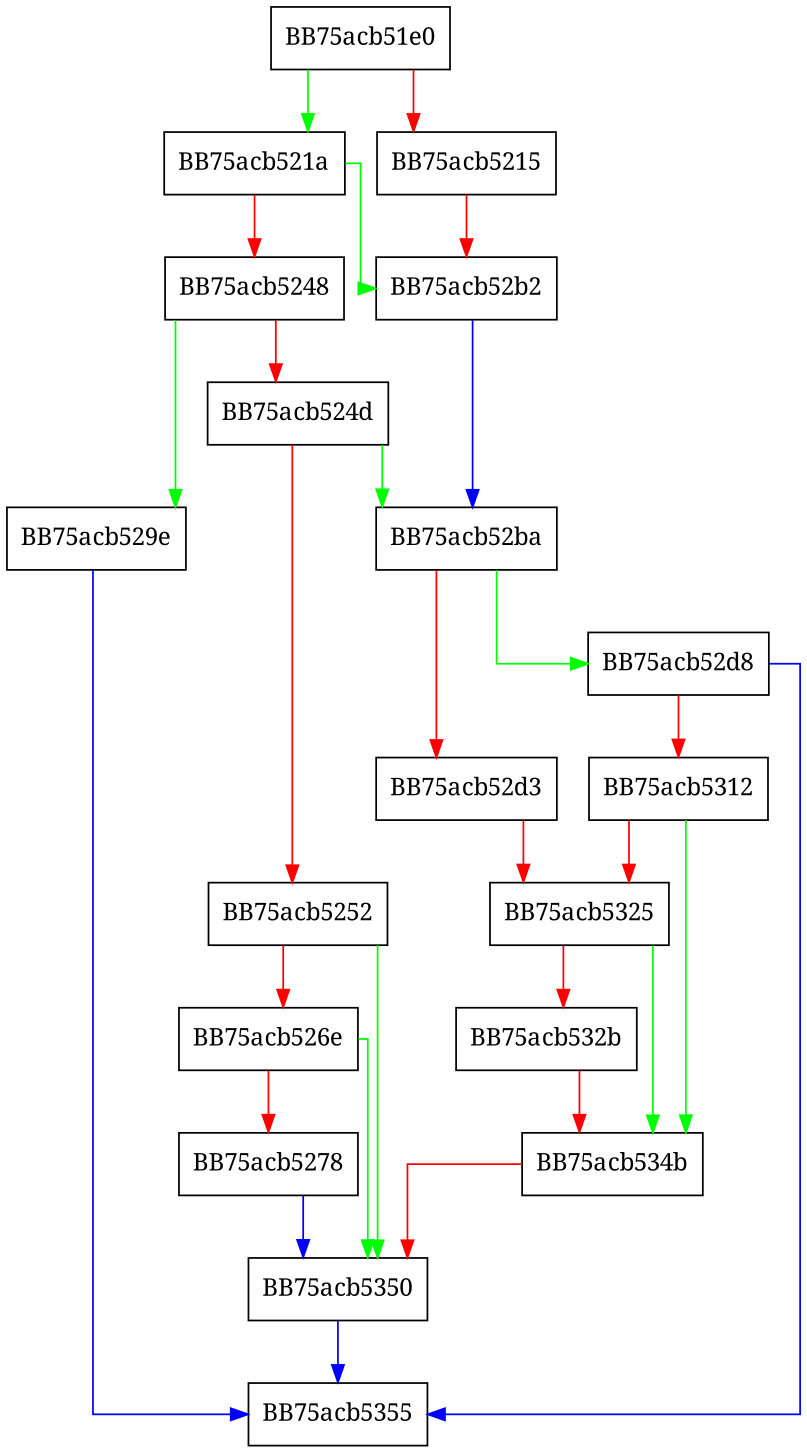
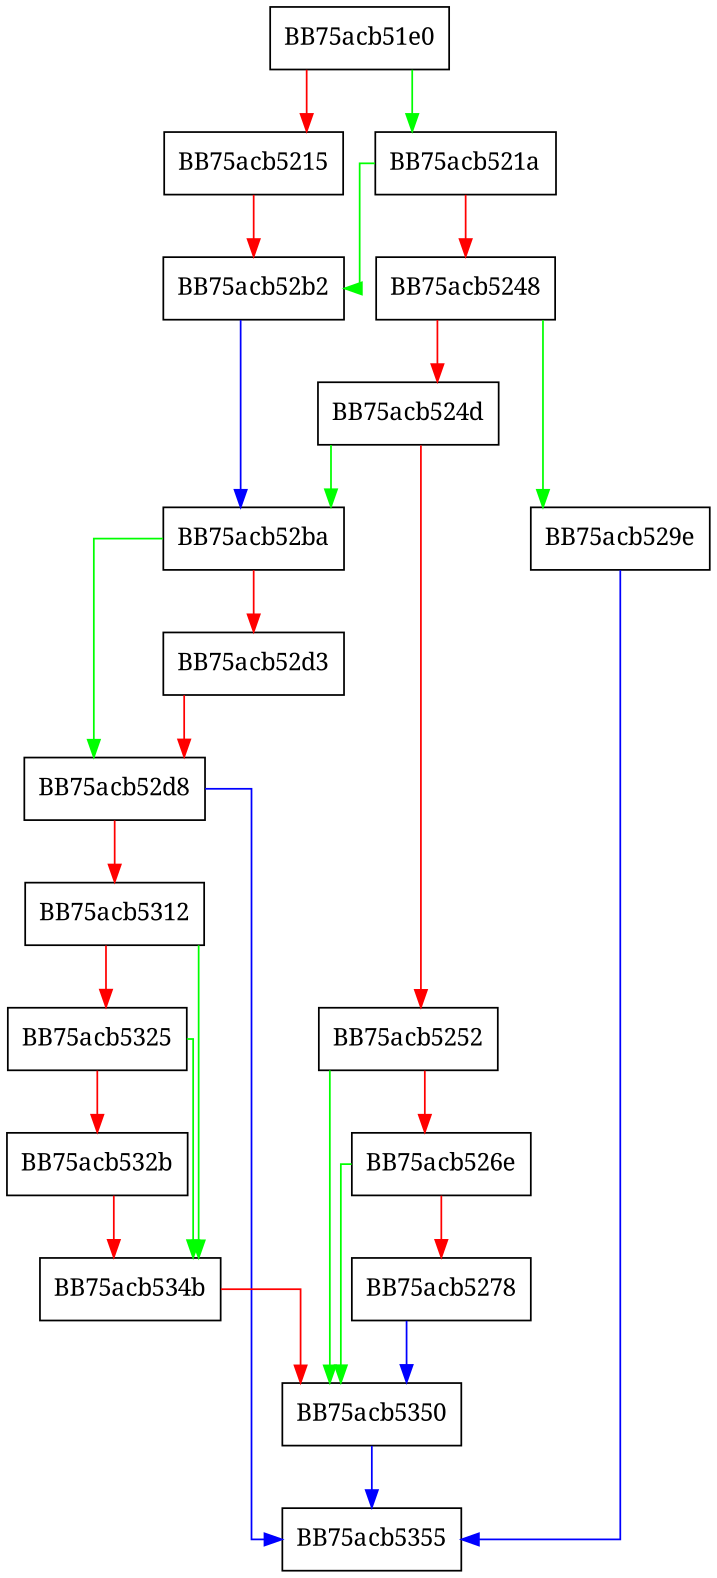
edge "BB75acb52d3" -> "BB75acb5325": now "BB75acb52d3" -> "BB75acb52d8"
